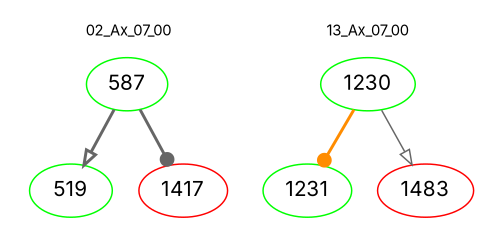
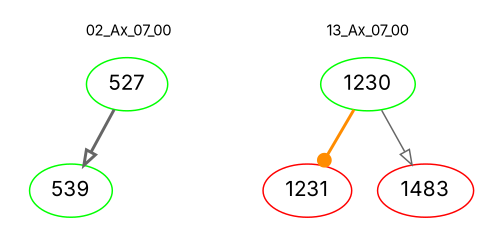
node "587": label "587" -> "527"
node "519": label "519" -> "539"
node "1417": removed
node "1231": color green -> red
